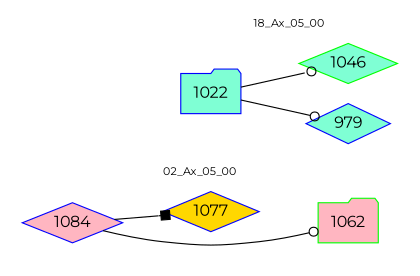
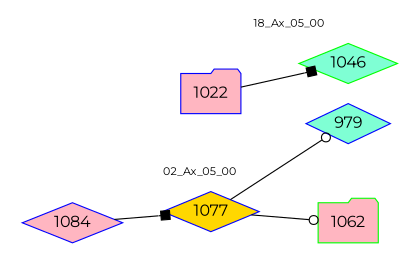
edge "1022" -> "1046": arrowhead odot -> box
node "1022": fillcolor aquamarine -> lightpink
edge "1022" -> "979": now "1077" -> "979"
edge "1084" -> "1062": now "1077" -> "1062"
